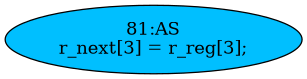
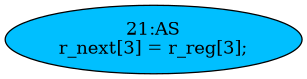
node "81:AS r_next[3] = r_reg[3];": label "81:AS r_next[3] = r_reg[3];" -> "21:AS r_next[3] = r_reg[3];"
